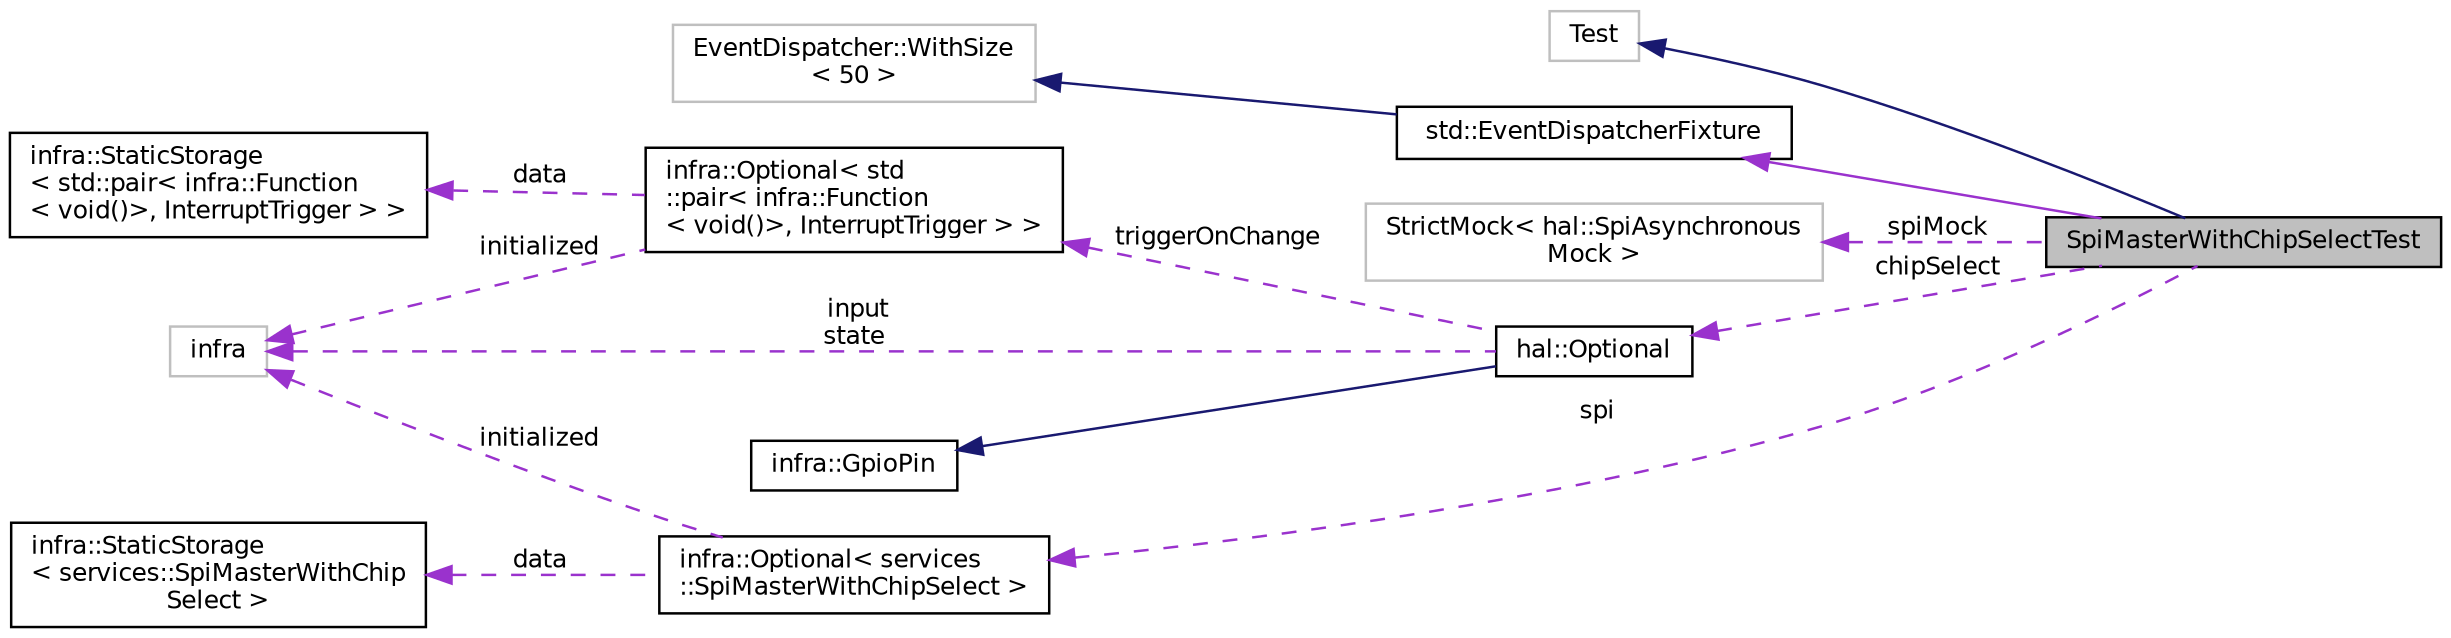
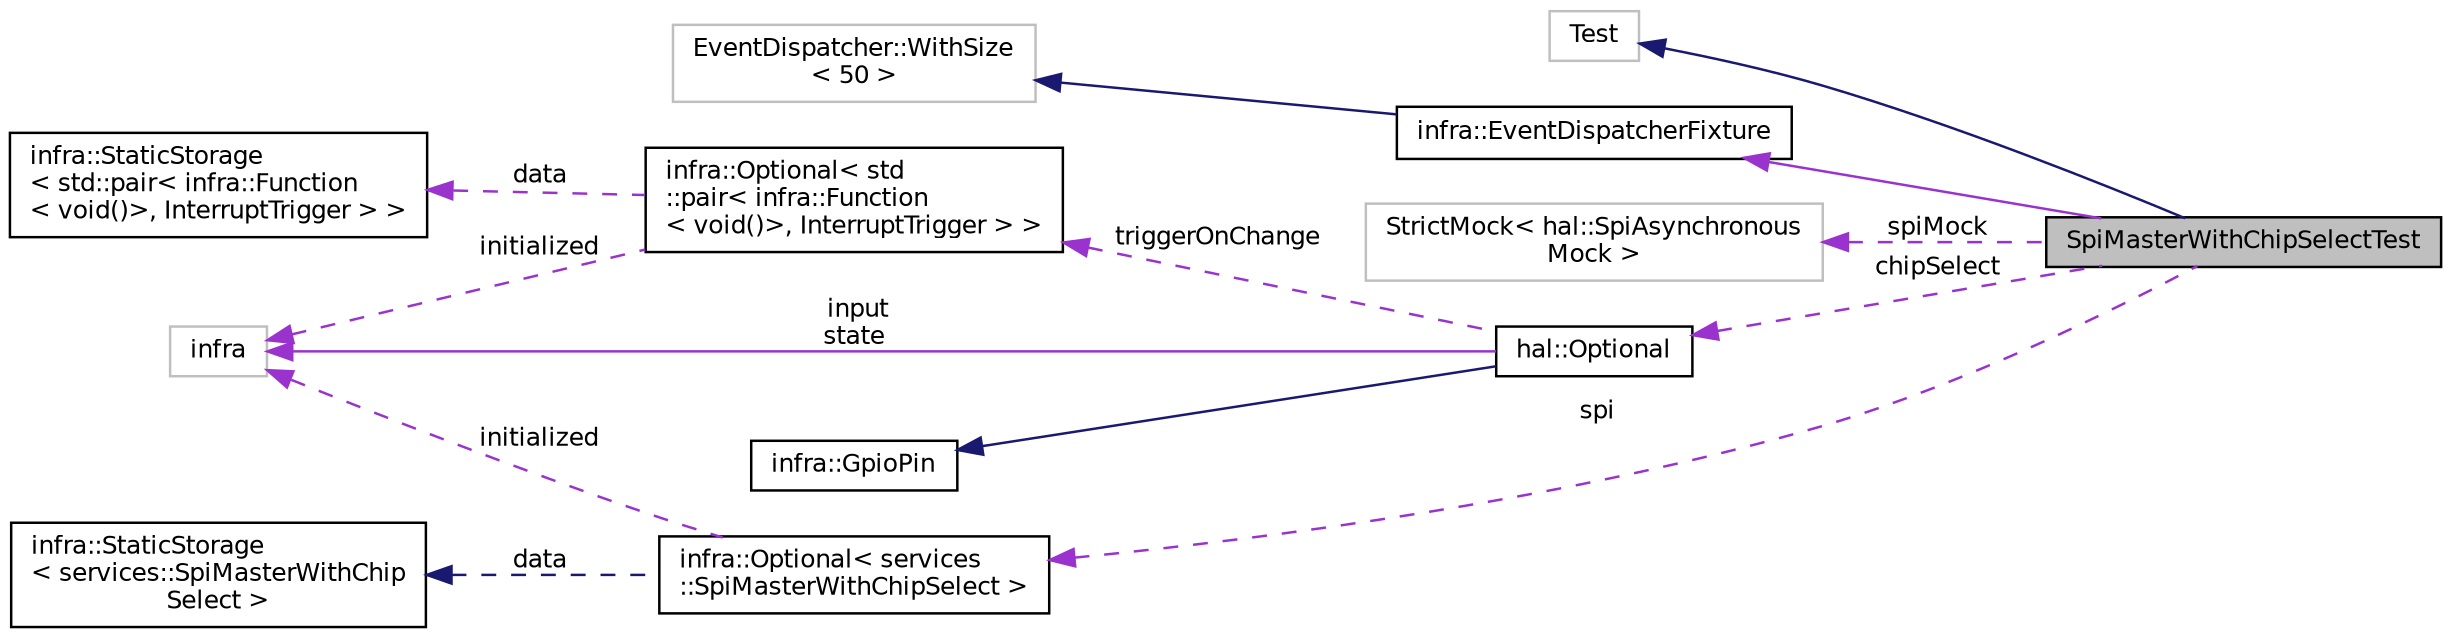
node "std::EventDispatcherFixture": label "std::EventDispatcherFixture" -> "infra::EventDispatcherFixture"
edge "hal::Optional" -> "infra": style dashed -> solid
edge "infra::Optional< services ::SpiMasterWithChipSelect >" -> "infra::StaticStorage < services::SpiMasterWithChip Select >": color darkorchid3 -> midnightblue
